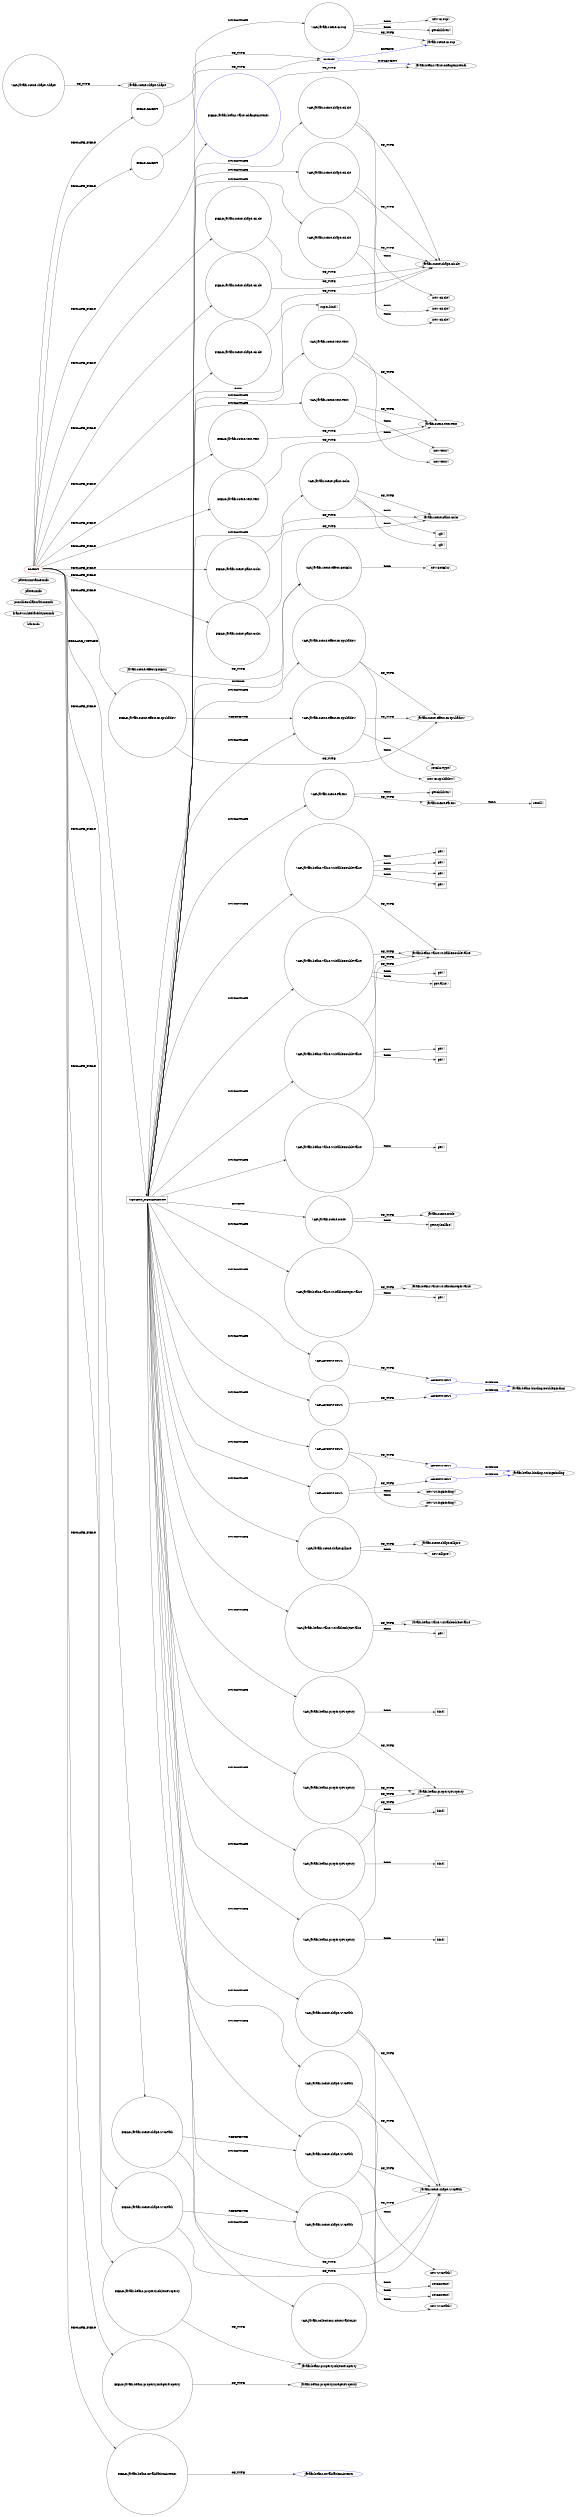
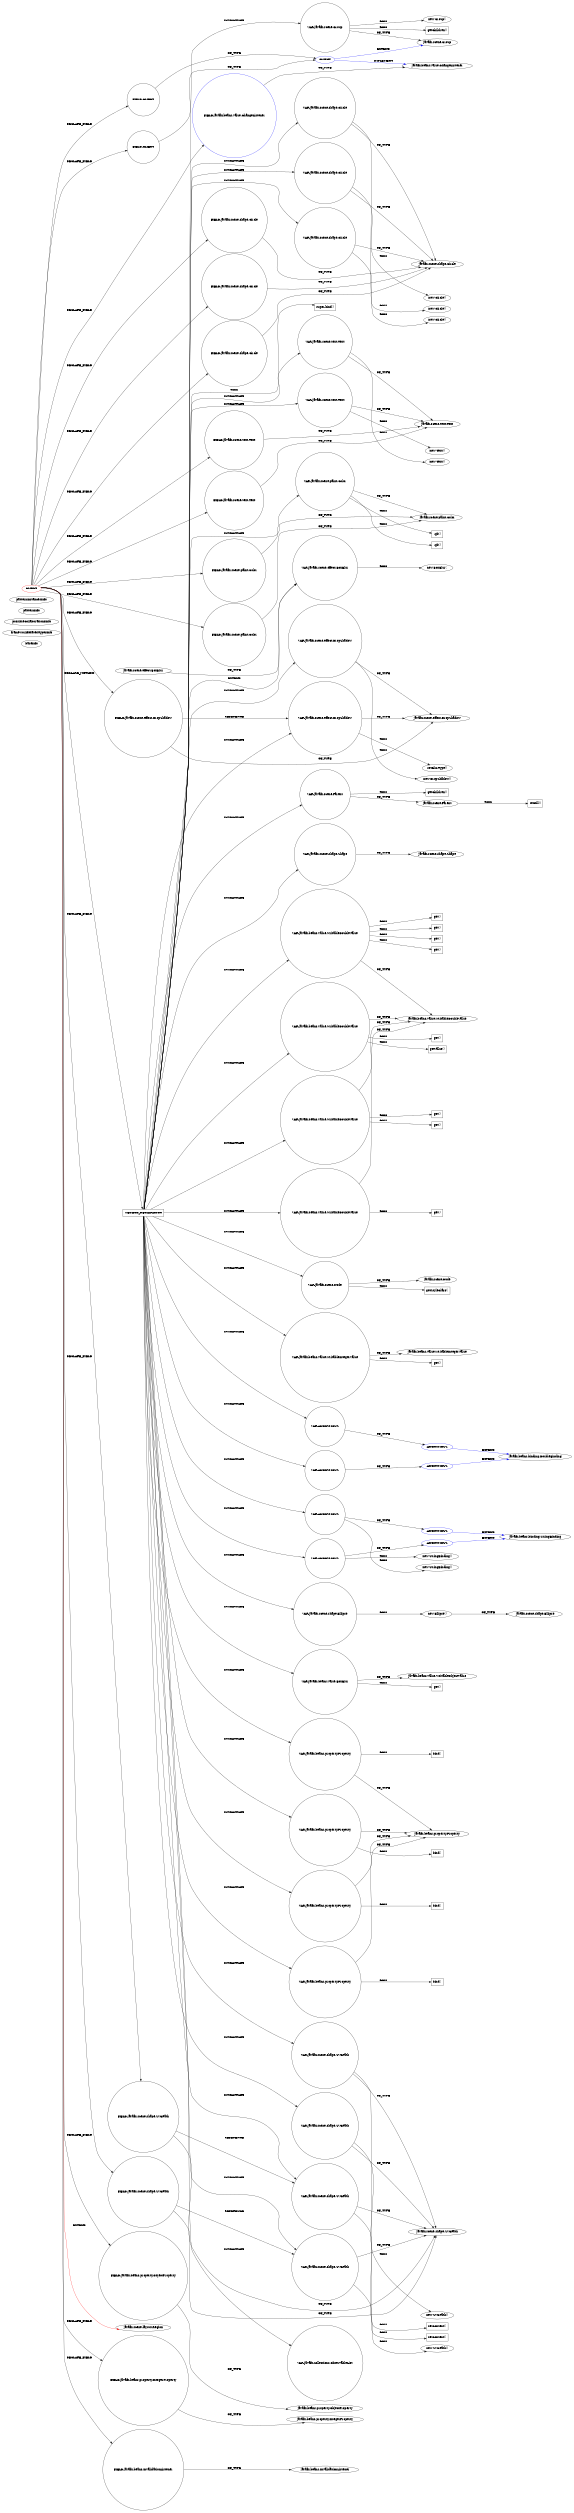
edge "METHOD_DECLARATION" -> "VAR:javafx.scene.shape.Shape": added, label "INSTANTIATE"
edge "METHOD_DECLARATION" -> "VAR:javafx.scene.Node": label "EXTEND" -> "INSTANTIATE"
edge "VAR:javafx.scene.shape.Ellipse" -> "javafx.scene.shape.Ellipse": now "new Ellipse()" -> "javafx.scene.shape.Ellipse"
node "VAR:javafx.beans.value.WritableObjectValue": label "VAR:javafx.beans.value.WritableObjectValue" -> "VAR:javafx.beans.value.BoxBlur"
node "javafx.scene.layout.Region": added
node "javafx.beans.InvalidationListener": color blue -> black
